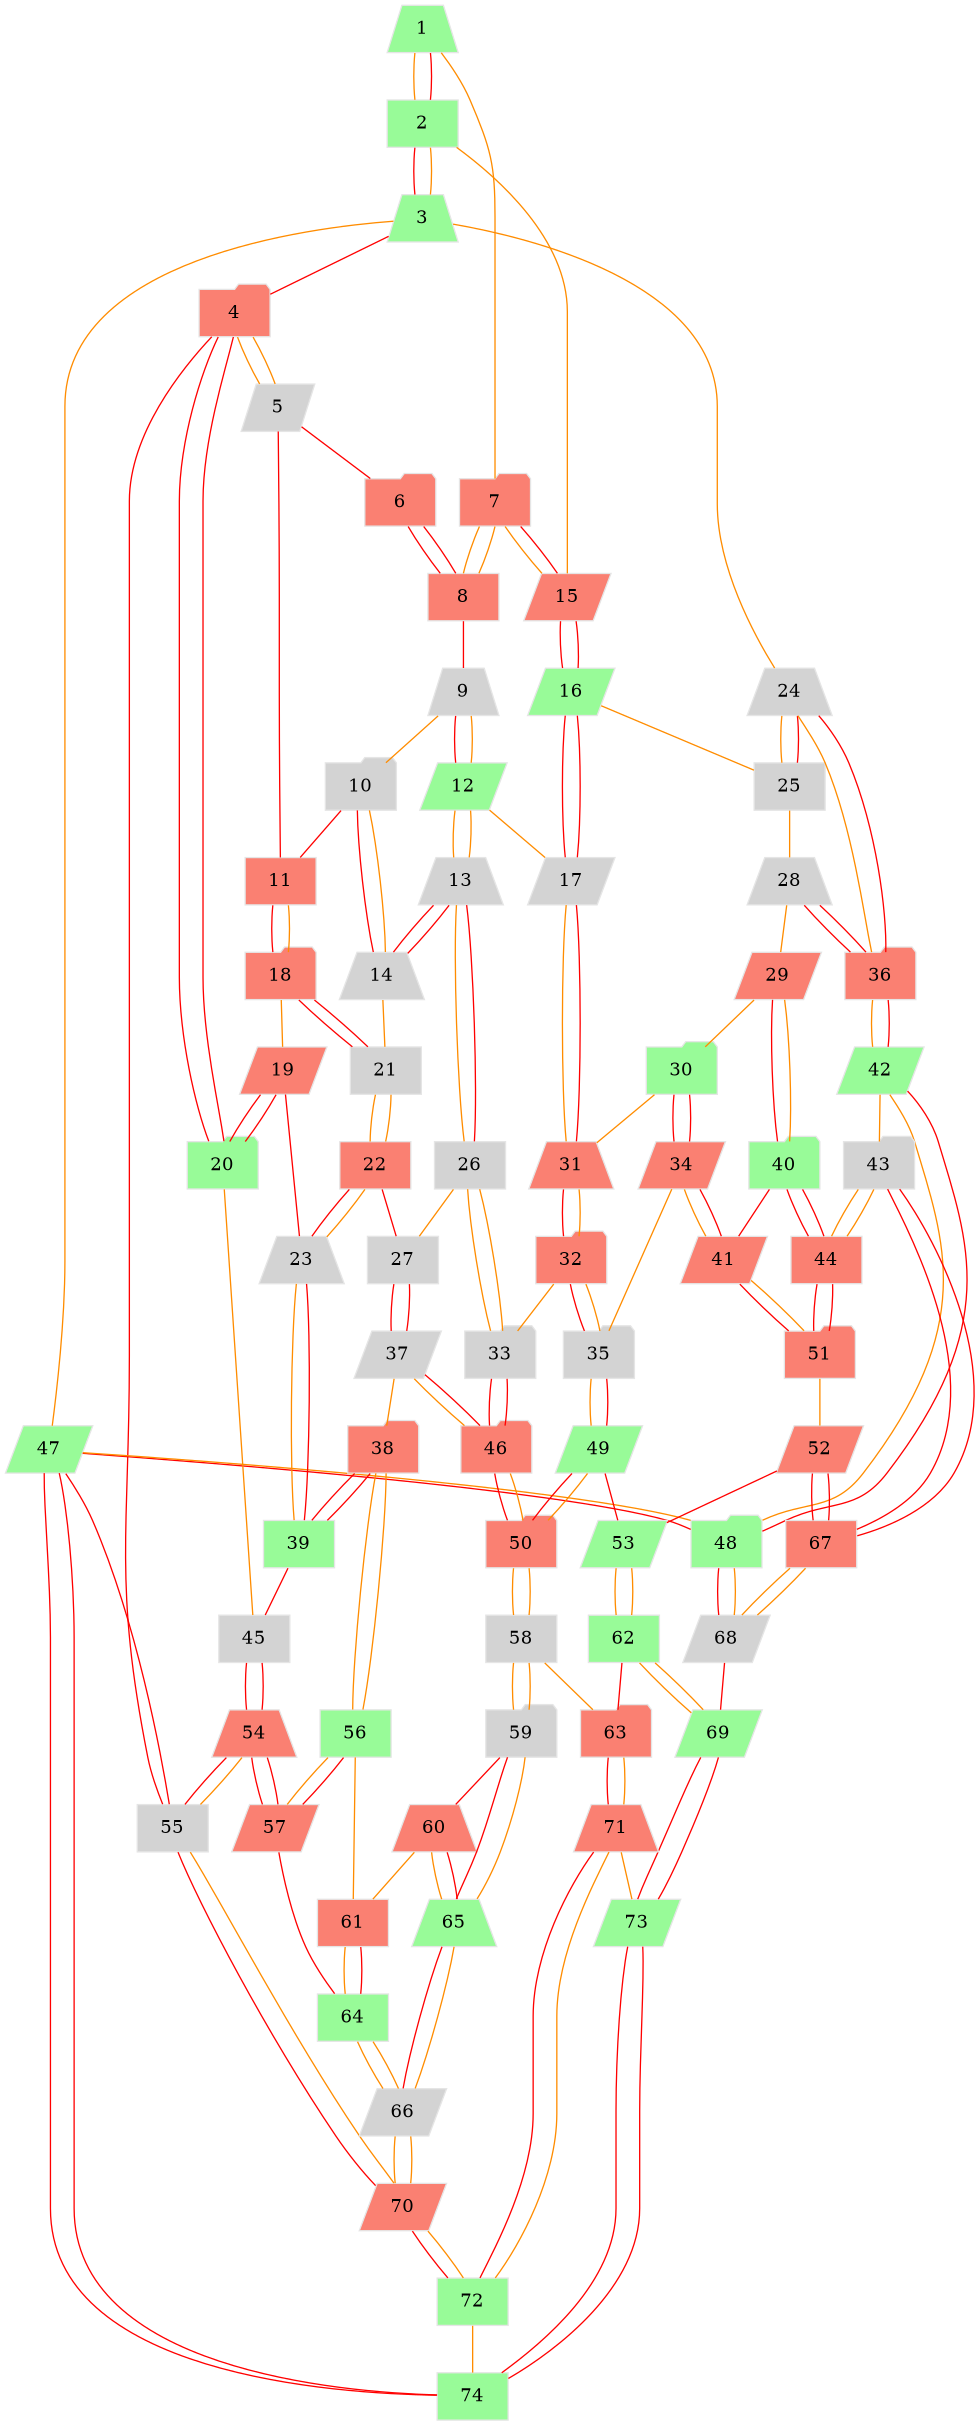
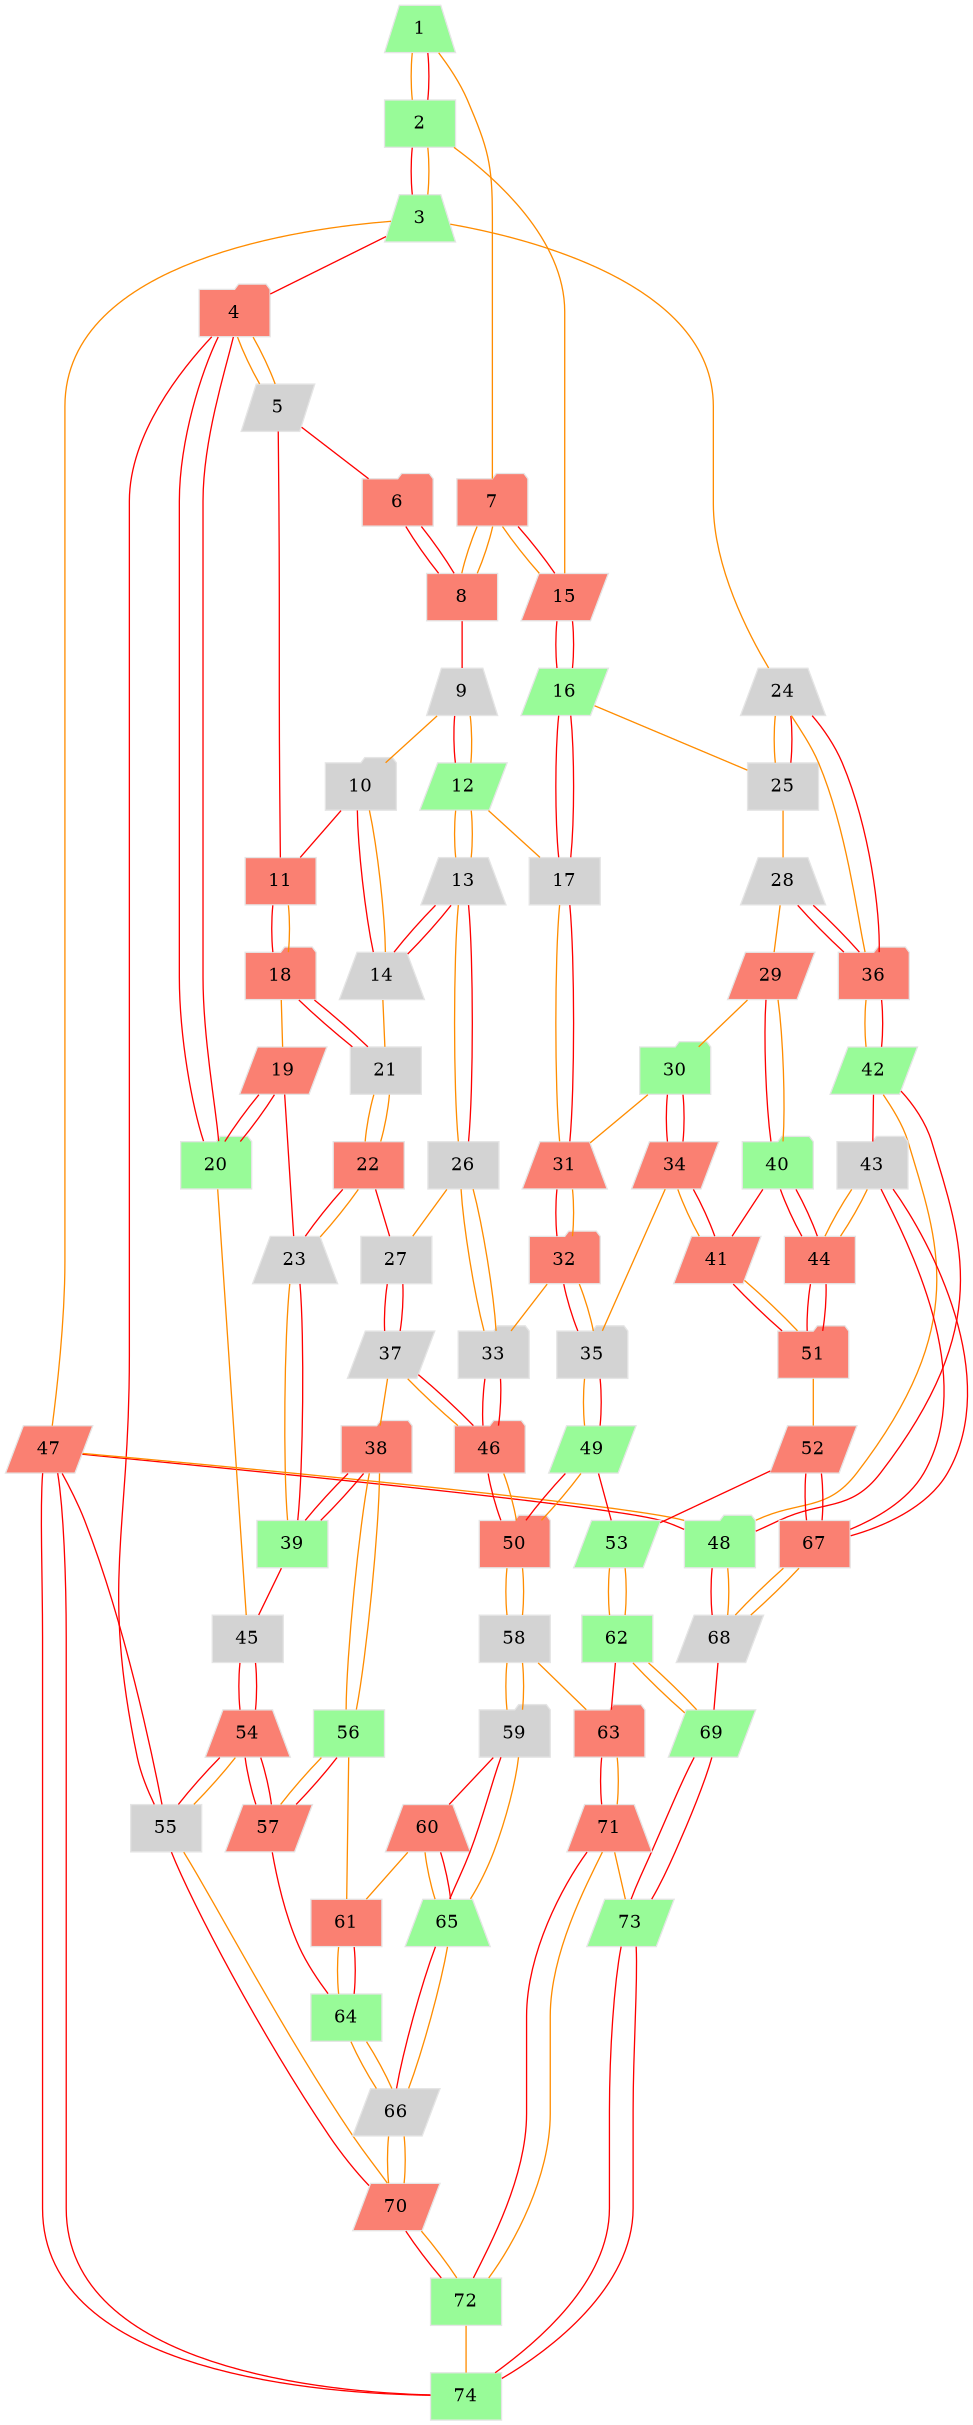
node "17": shape parallelogram -> box
edge "42" -- "43": color darkorange -> red
node "47": fillcolor palegreen -> salmon
